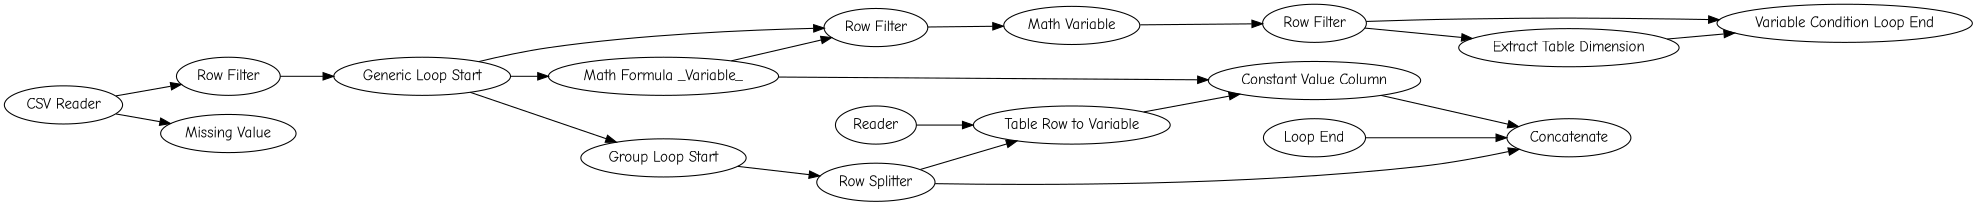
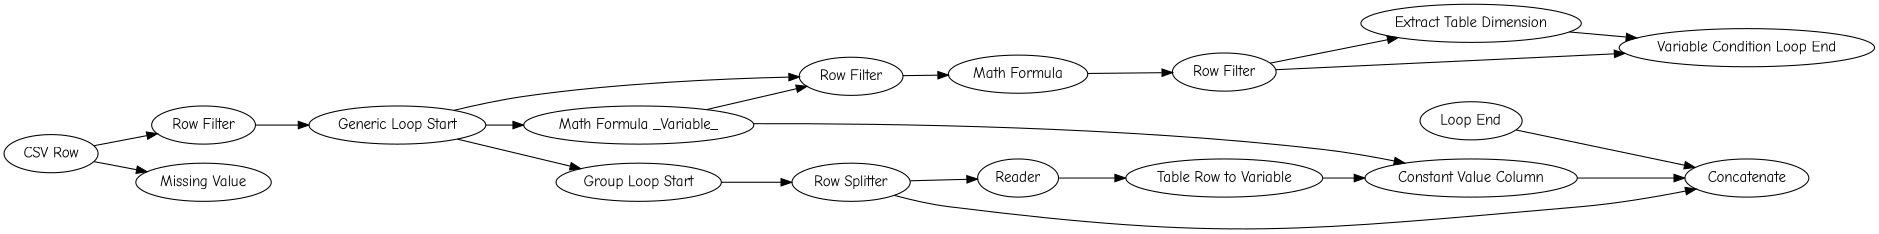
node "Math Variable": label "Math Variable" -> "Math Formula"
node "CSV Reader": label "CSV Reader" -> "CSV Row"
edge "Row Splitter" -> "Table Row to Variable": now "Row Splitter" -> "Reader"
